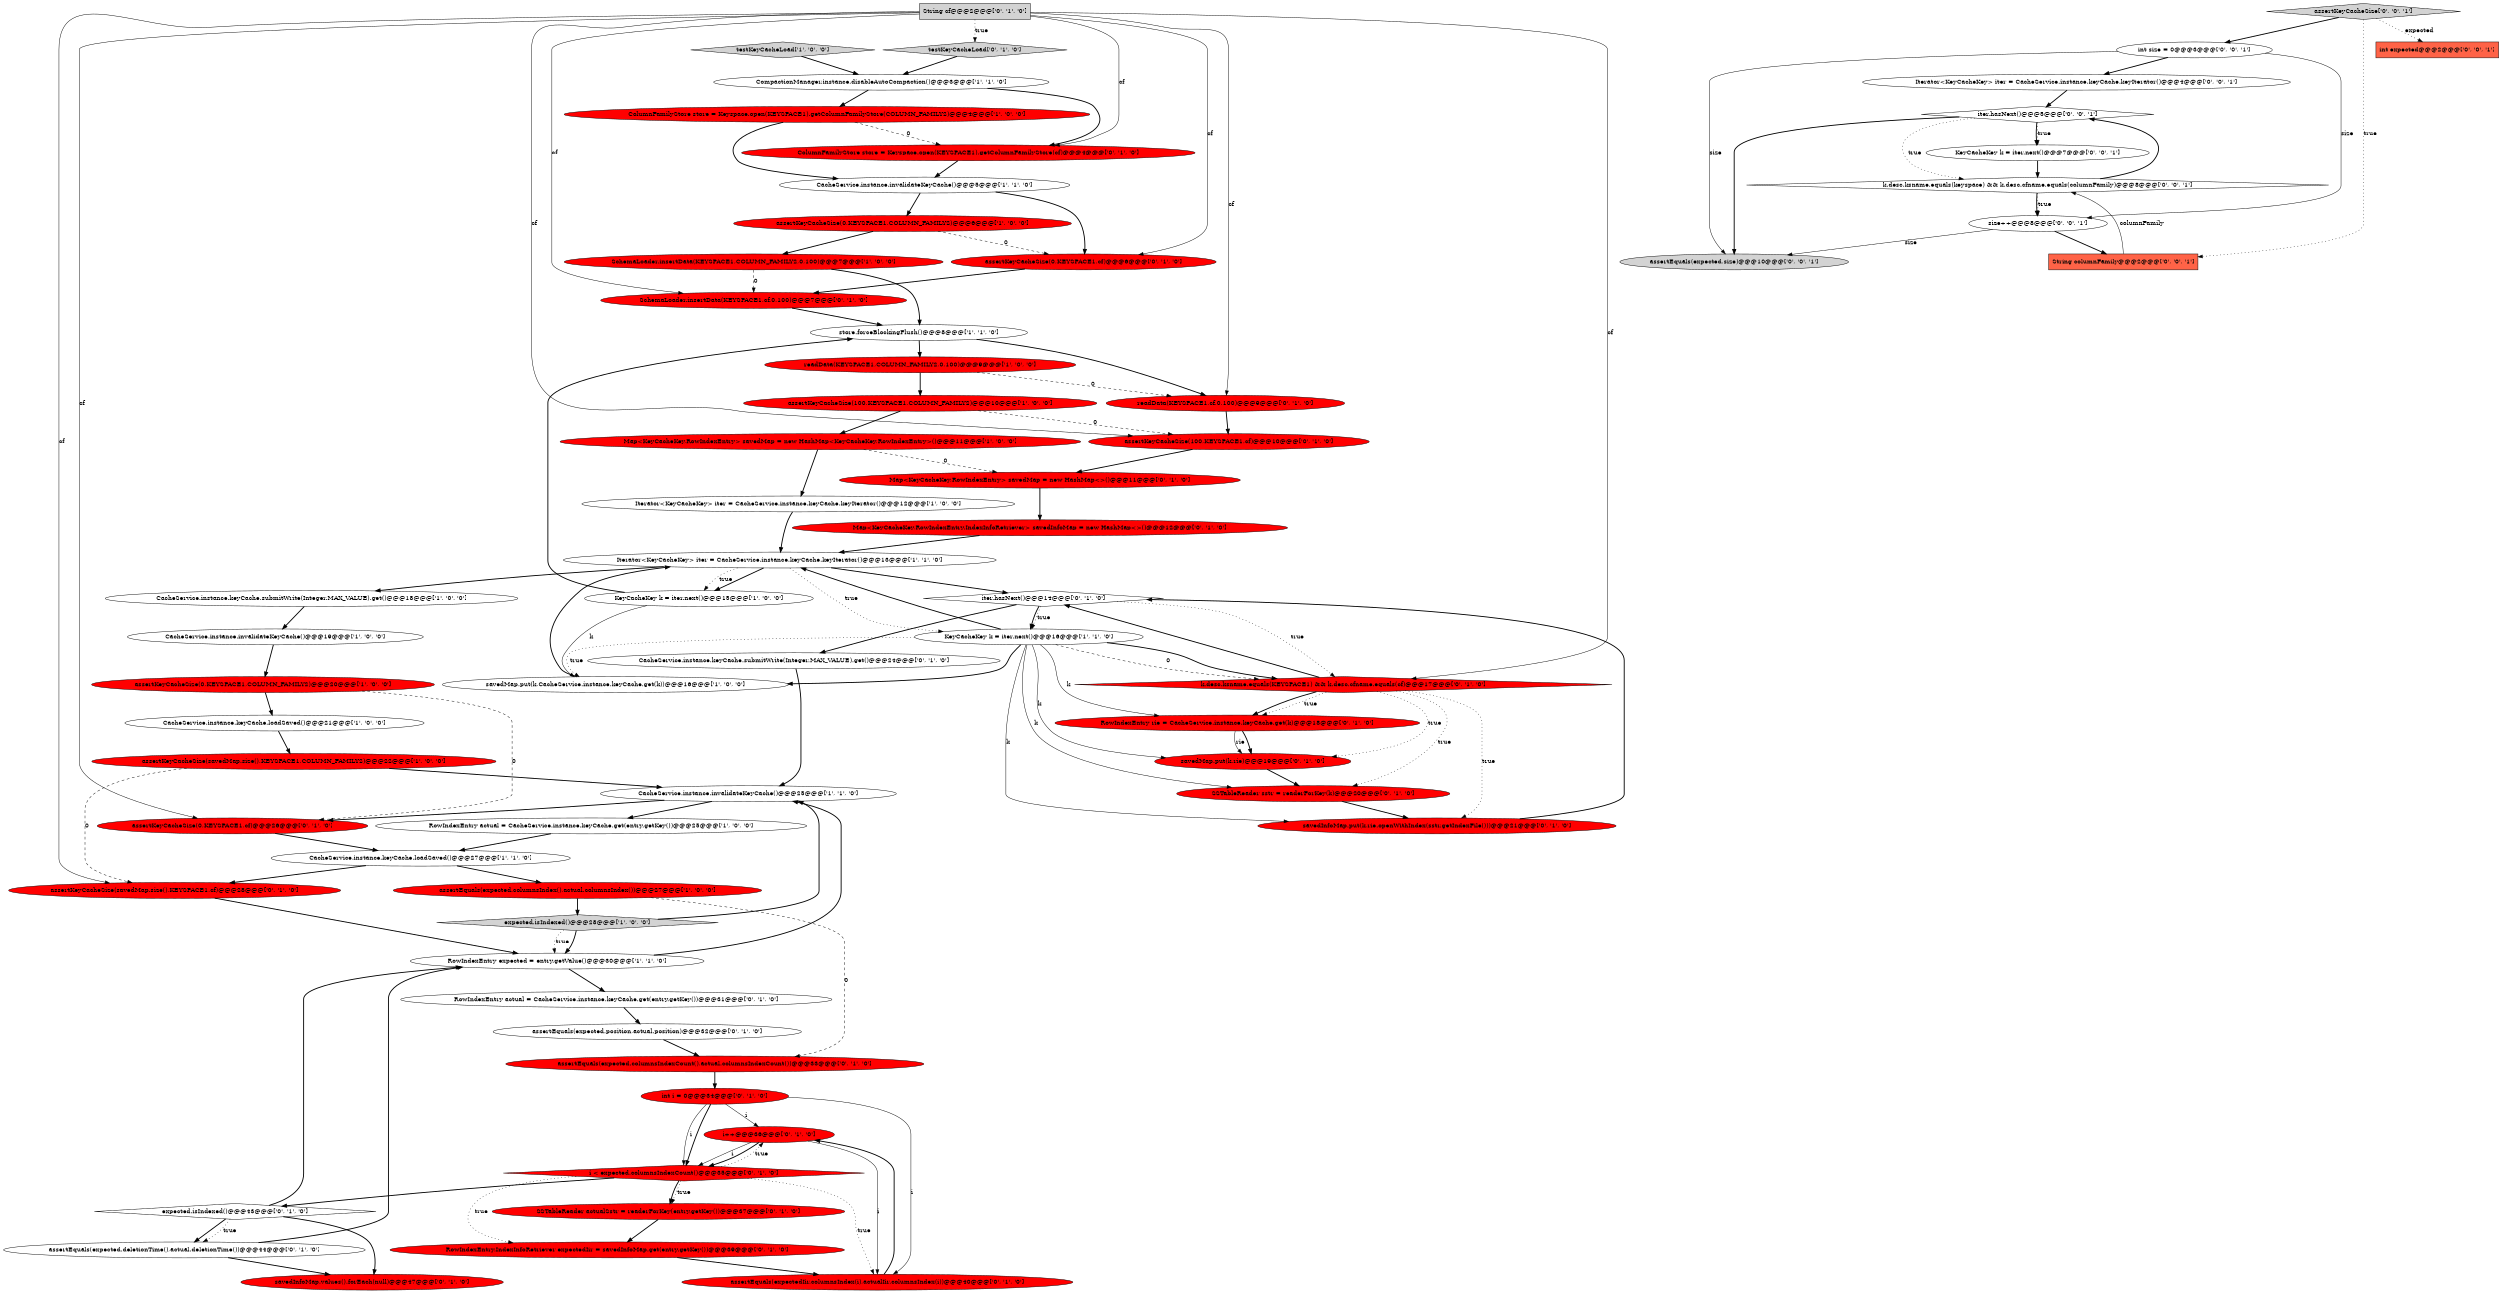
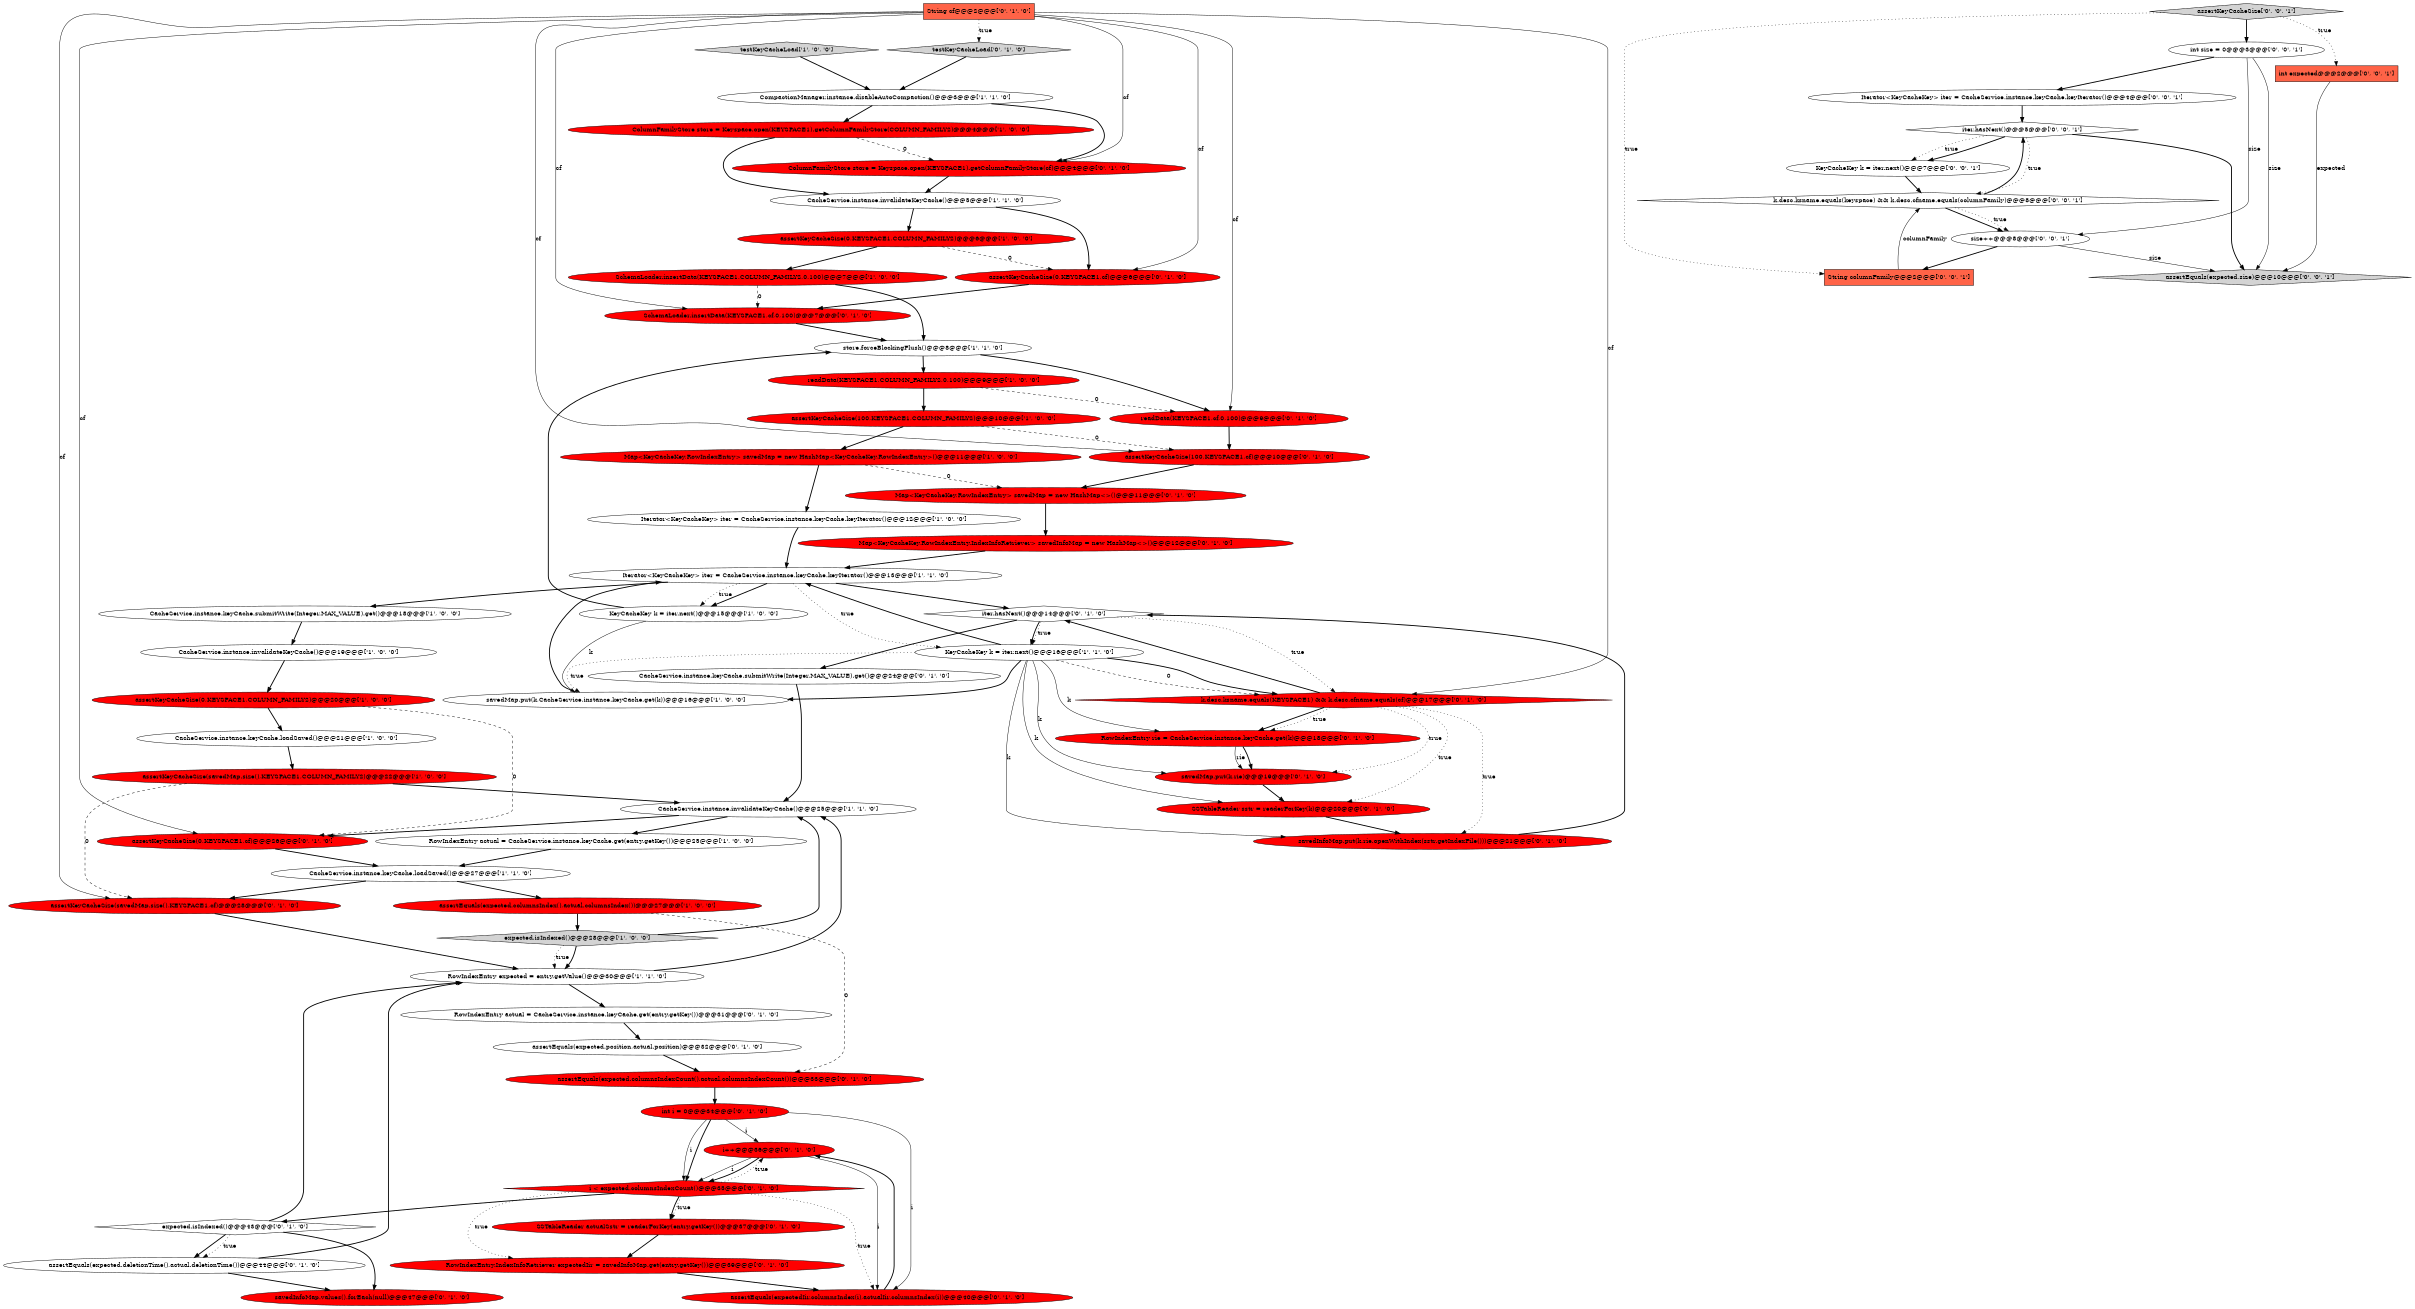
node "String cf@@@2@@@['0', '1', '0']": fillcolor lightgray -> tomato
edge "assertKeyCacheSize['0', '0', '1']" -> "int expected@@@2@@@['0', '0', '1']": label "expected" -> "true"
edge "int expected@@@2@@@['0', '0', '1']" -> "assertEquals(expected,size)@@@10@@@['0', '0', '1']": added, label "expected"
node "assertEquals(expected,size)@@@10@@@['0', '0', '1']": shape ellipse -> diamond
